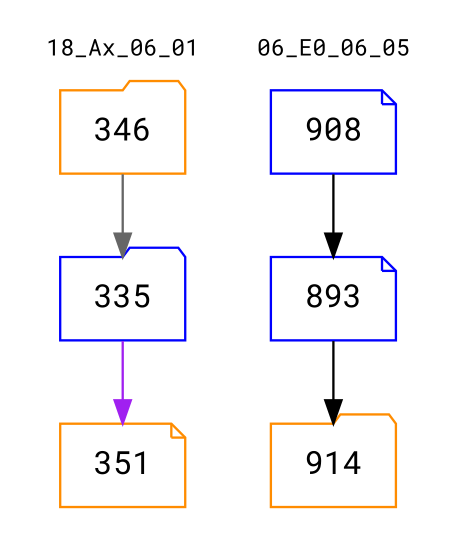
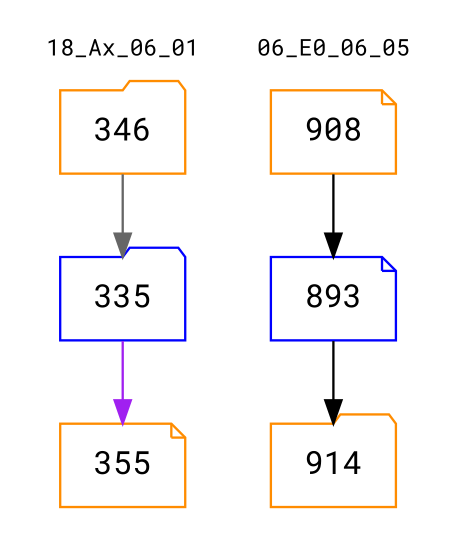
node "908": color blue -> darkorange
node "351": label "351" -> "355"
